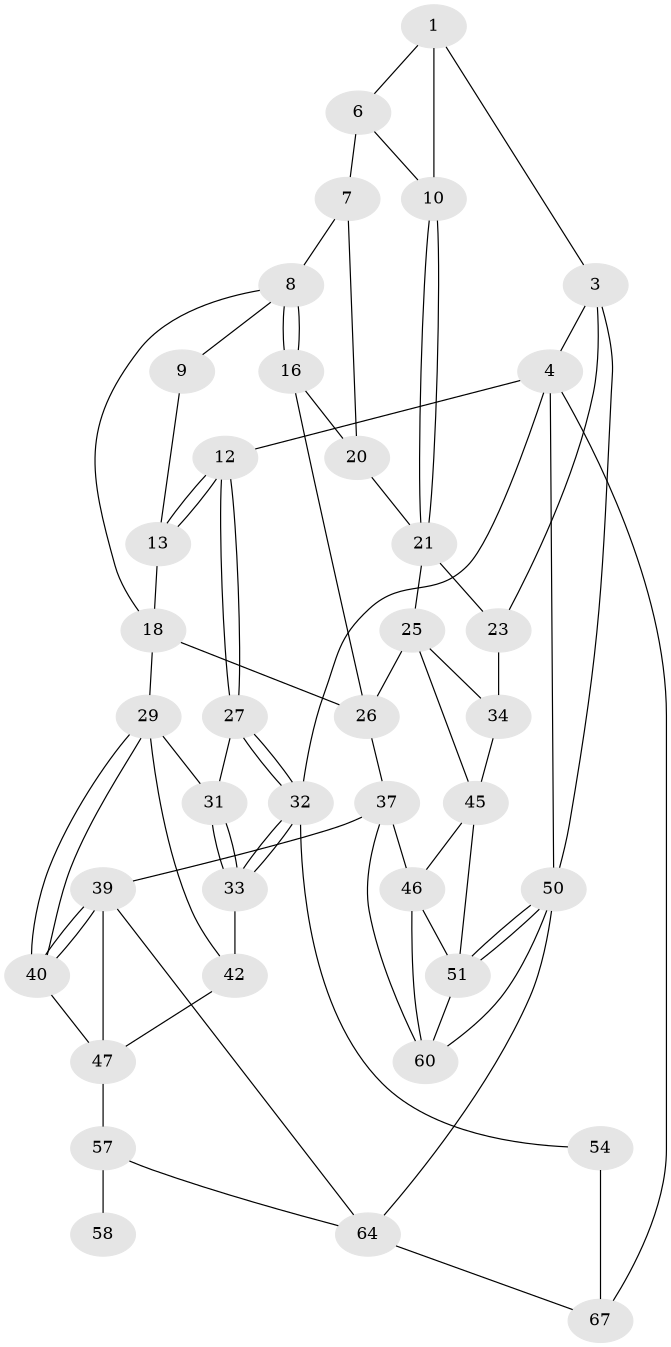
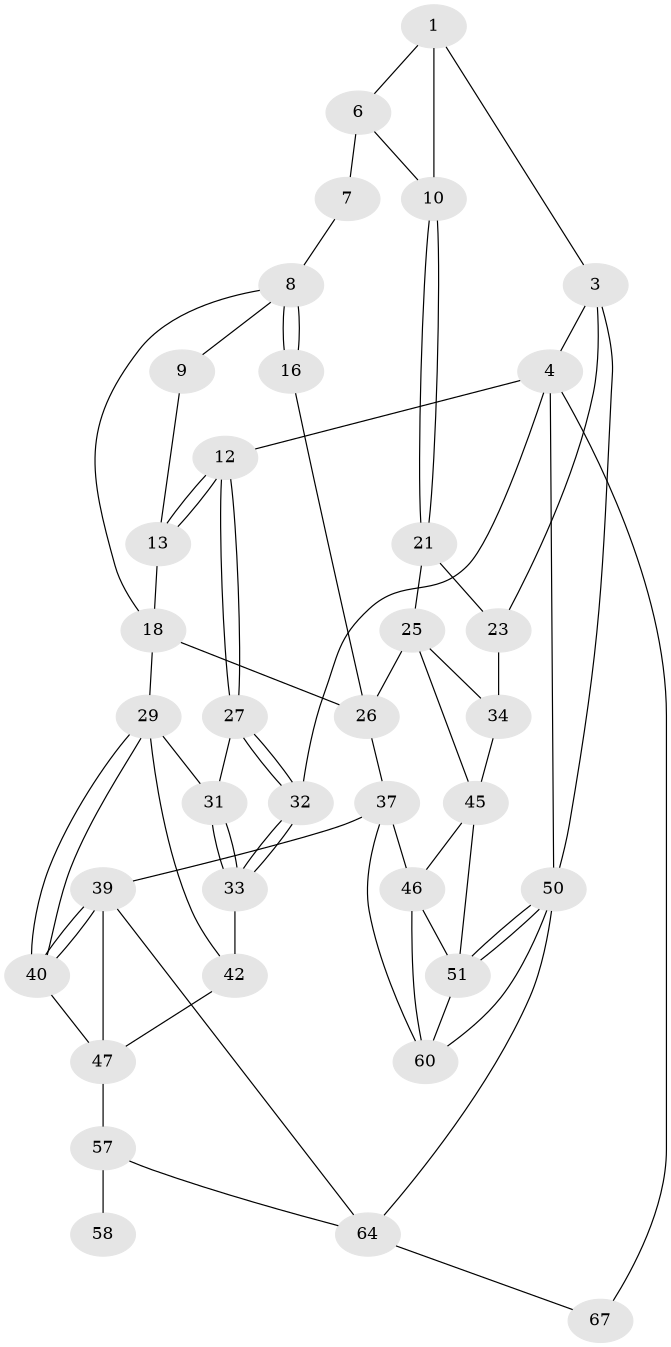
node "20": removed
node "54": removed
